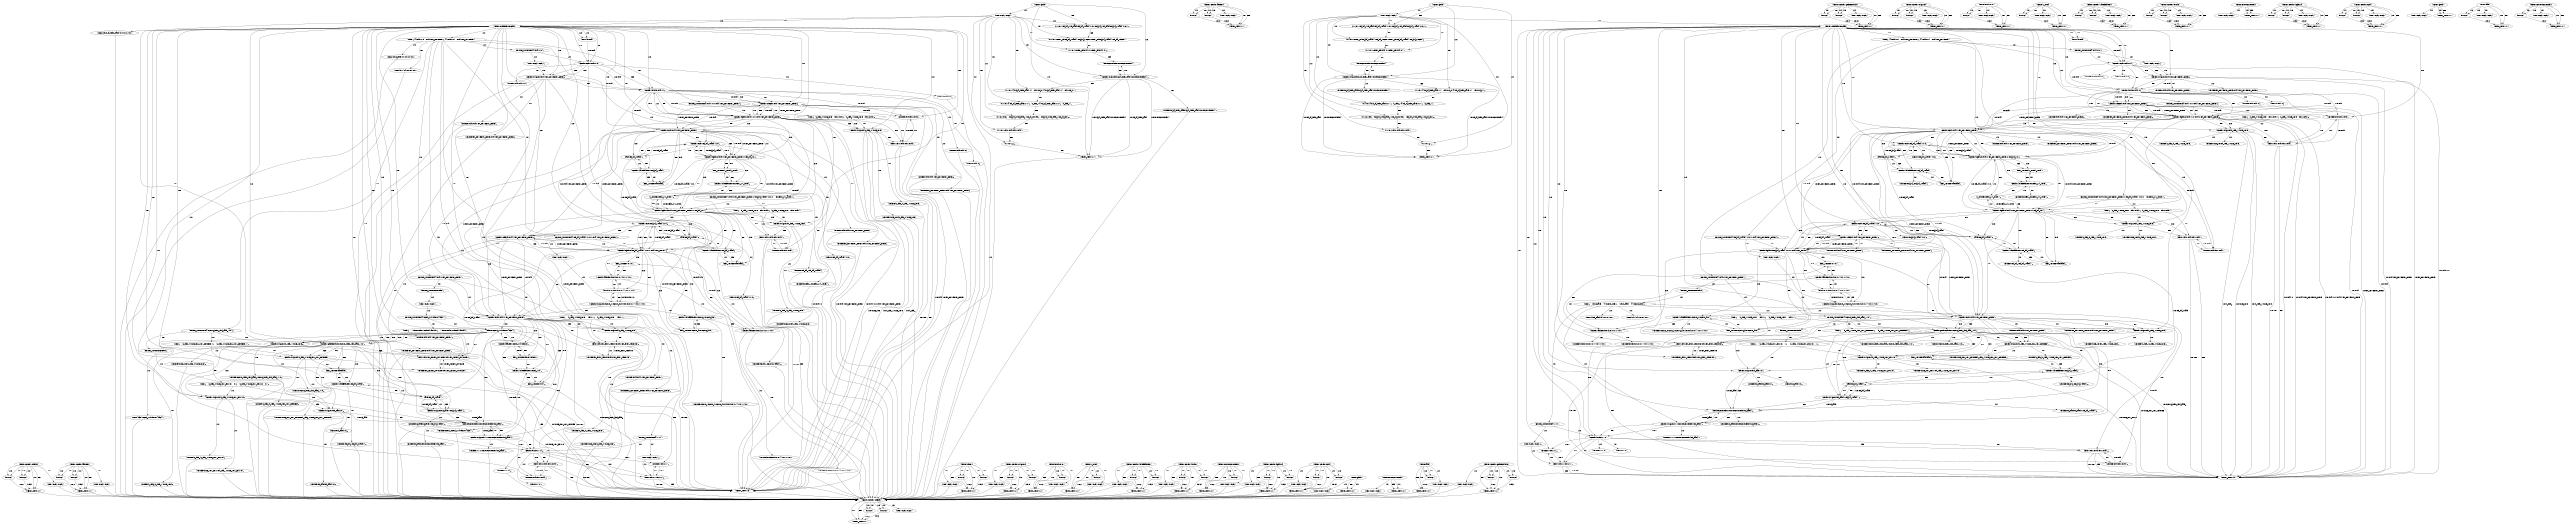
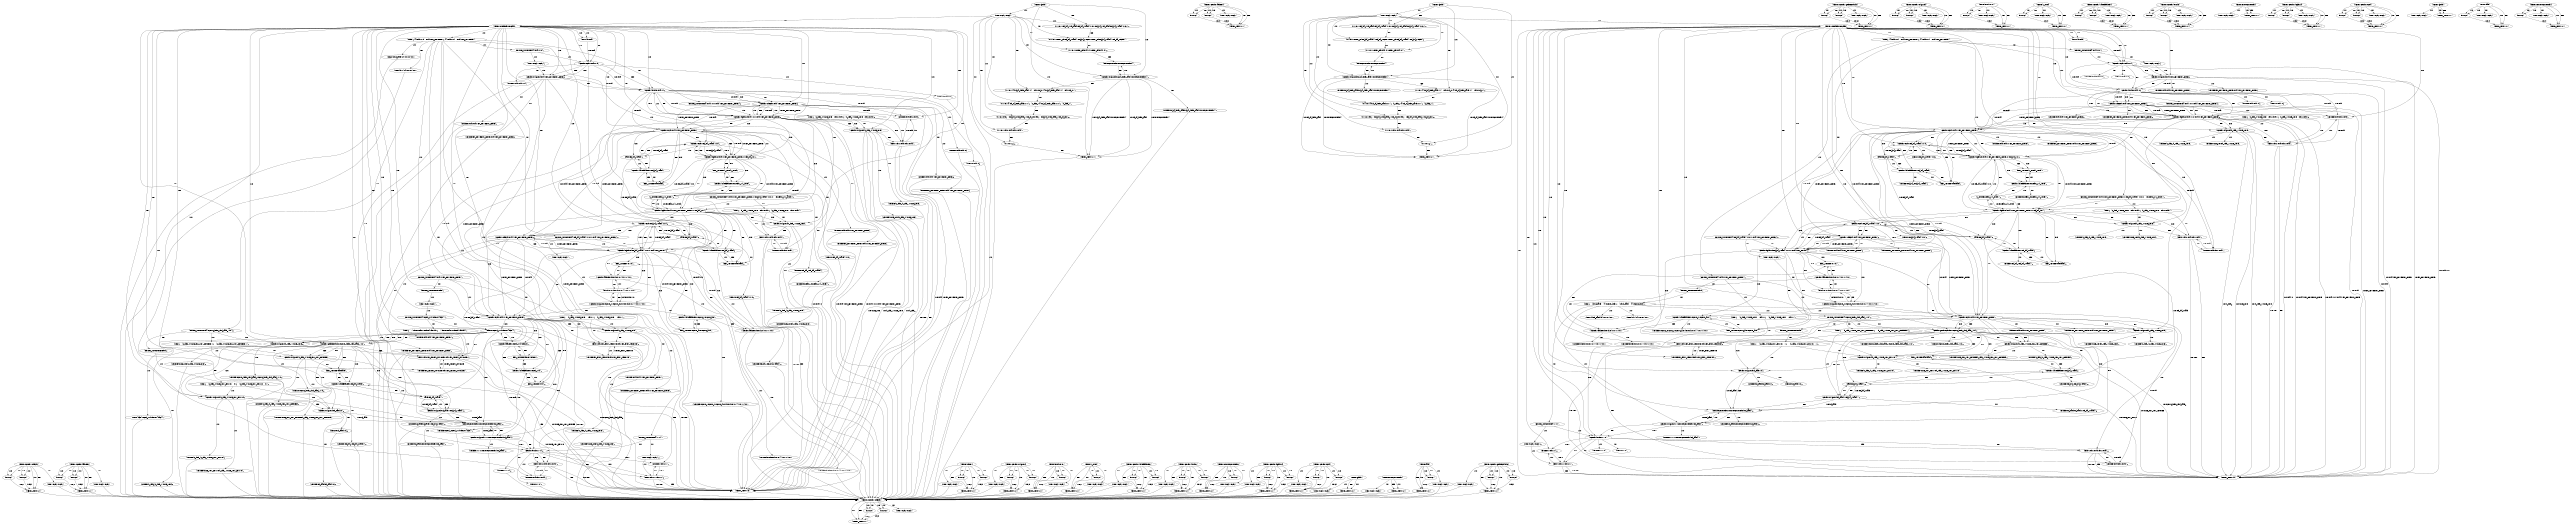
node "<(LOCAL,int end_of_header_offset: int)<SUB>47</SUB>>": removed
edge "(<operator>.fieldAccess,request_->url.SchemeIs)" -> "(FIELD_IDENTIFIER,SchemeIs,SchemeIs)": label "CLOSED: " -> "AST: "
edge "(FIELD_IDENTIFIER,SchemeIs,SchemeIs)" -> "(<operator>.indirectFieldAccess,request_->url)": reversed
